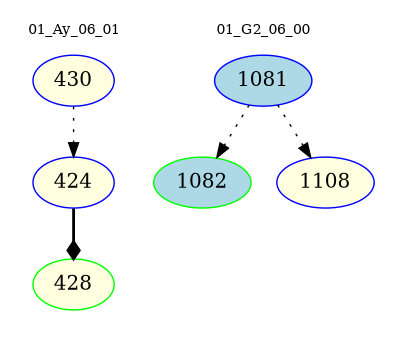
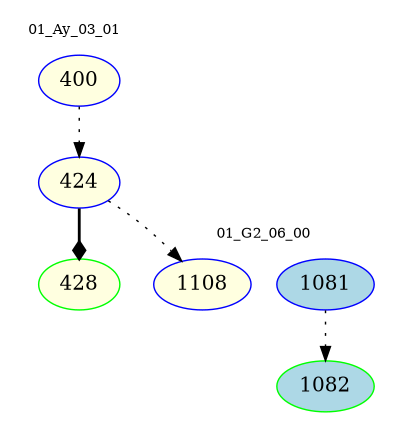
cluster "01_Ay_06_01": label "01_Ay_06_01" -> "01_Ay_03_01"
node "430": label "430" -> "400"
edge "1081" -> "1108": now "424" -> "1108"
